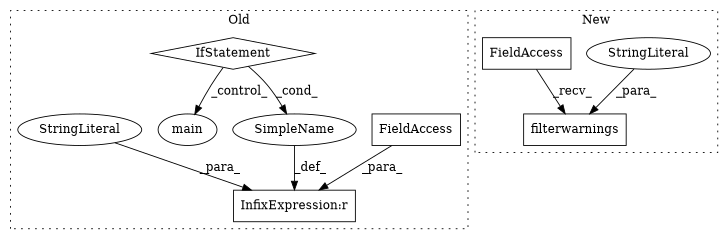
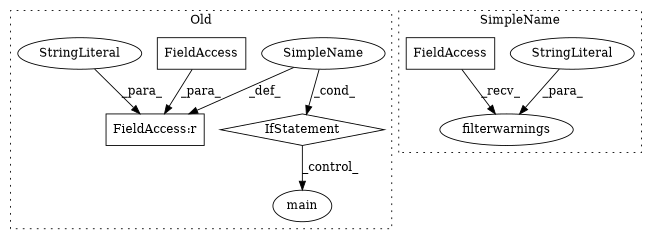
cluster "New": label "New" -> "SimpleName"
edge "IfStatement" -> "SimpleName": reversed
node "filterwarnings": shape box -> ellipse
node "InfixExpression:r": label "InfixExpression:r" -> "FieldAccess:r"
